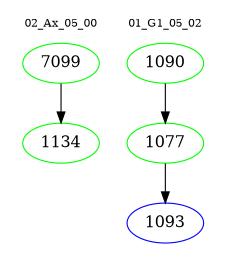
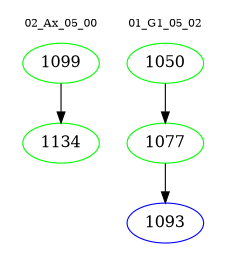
node "7099": label "7099" -> "1099"
node "1090": label "1090" -> "1050"
